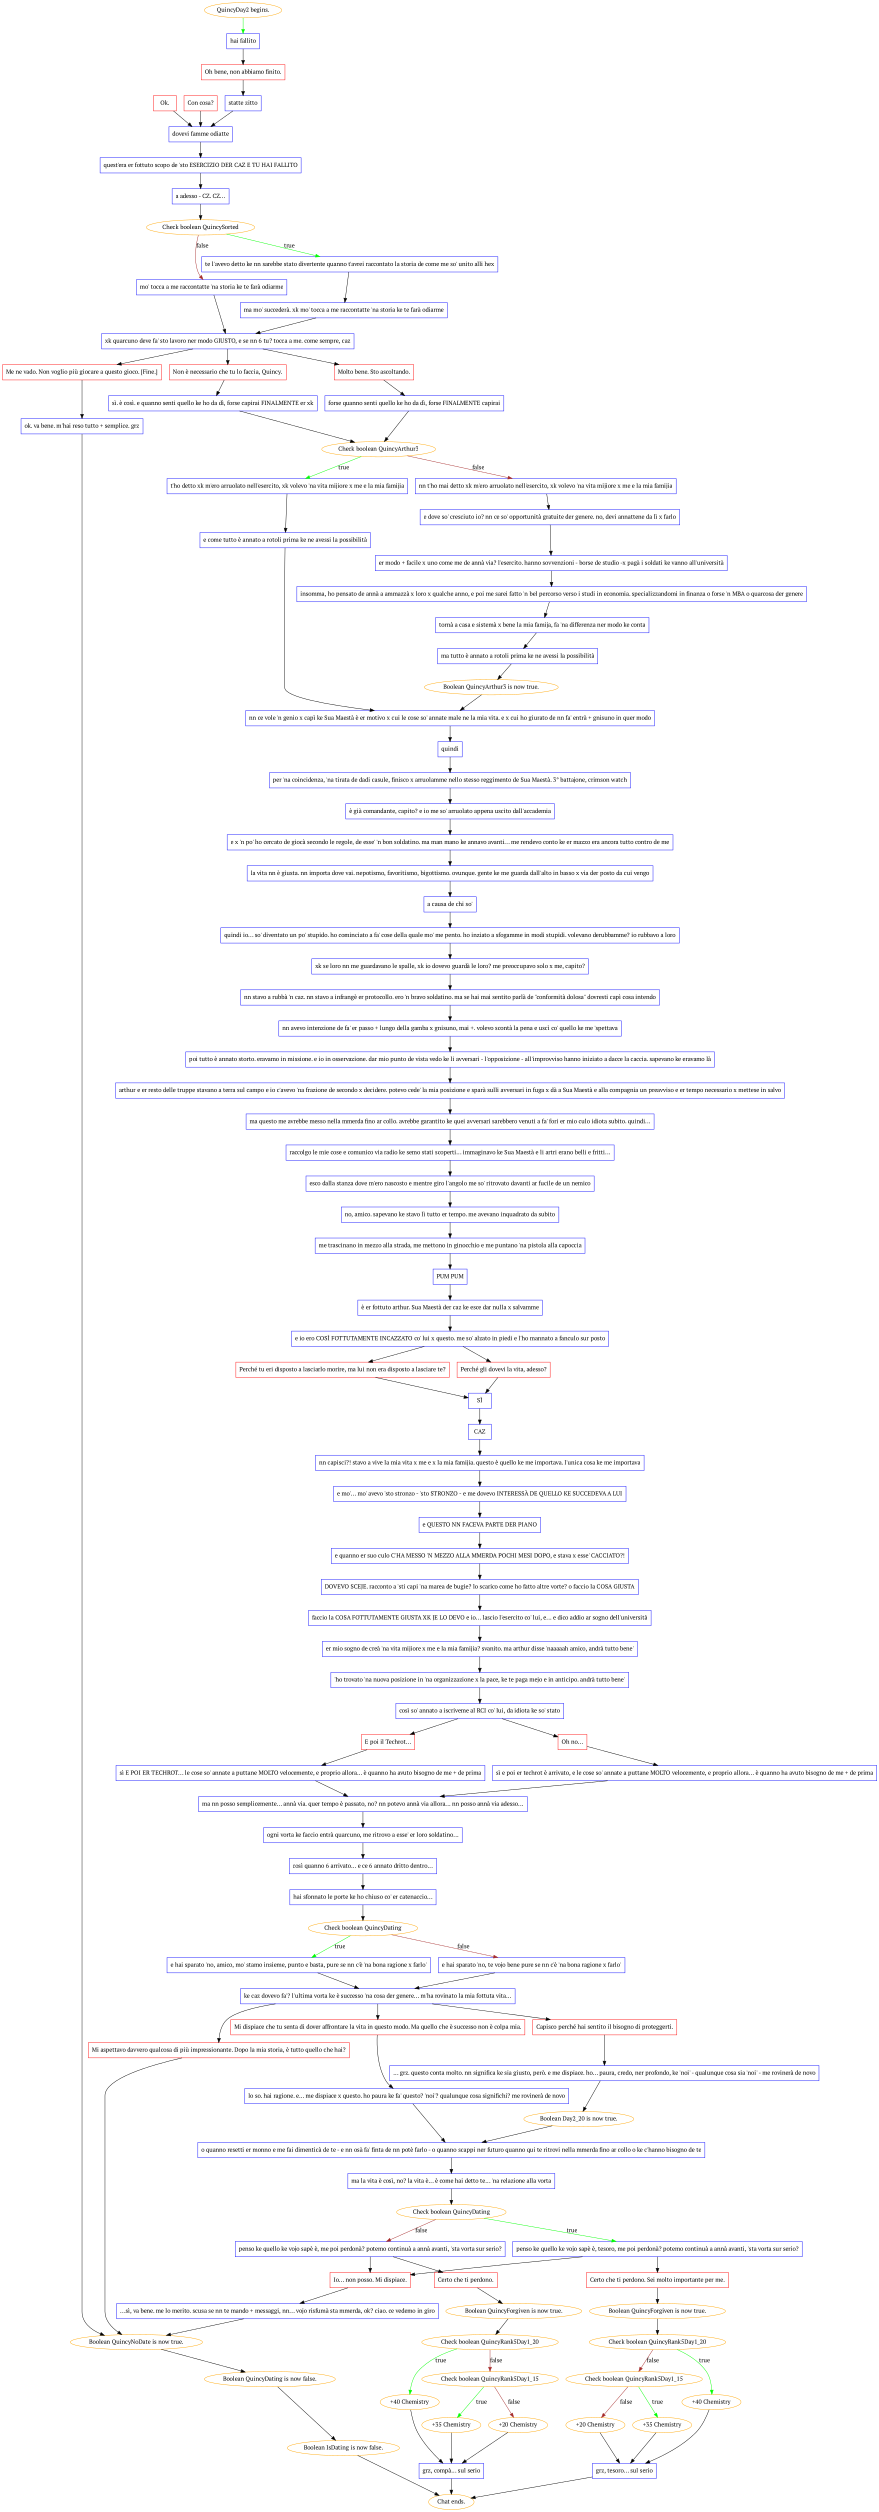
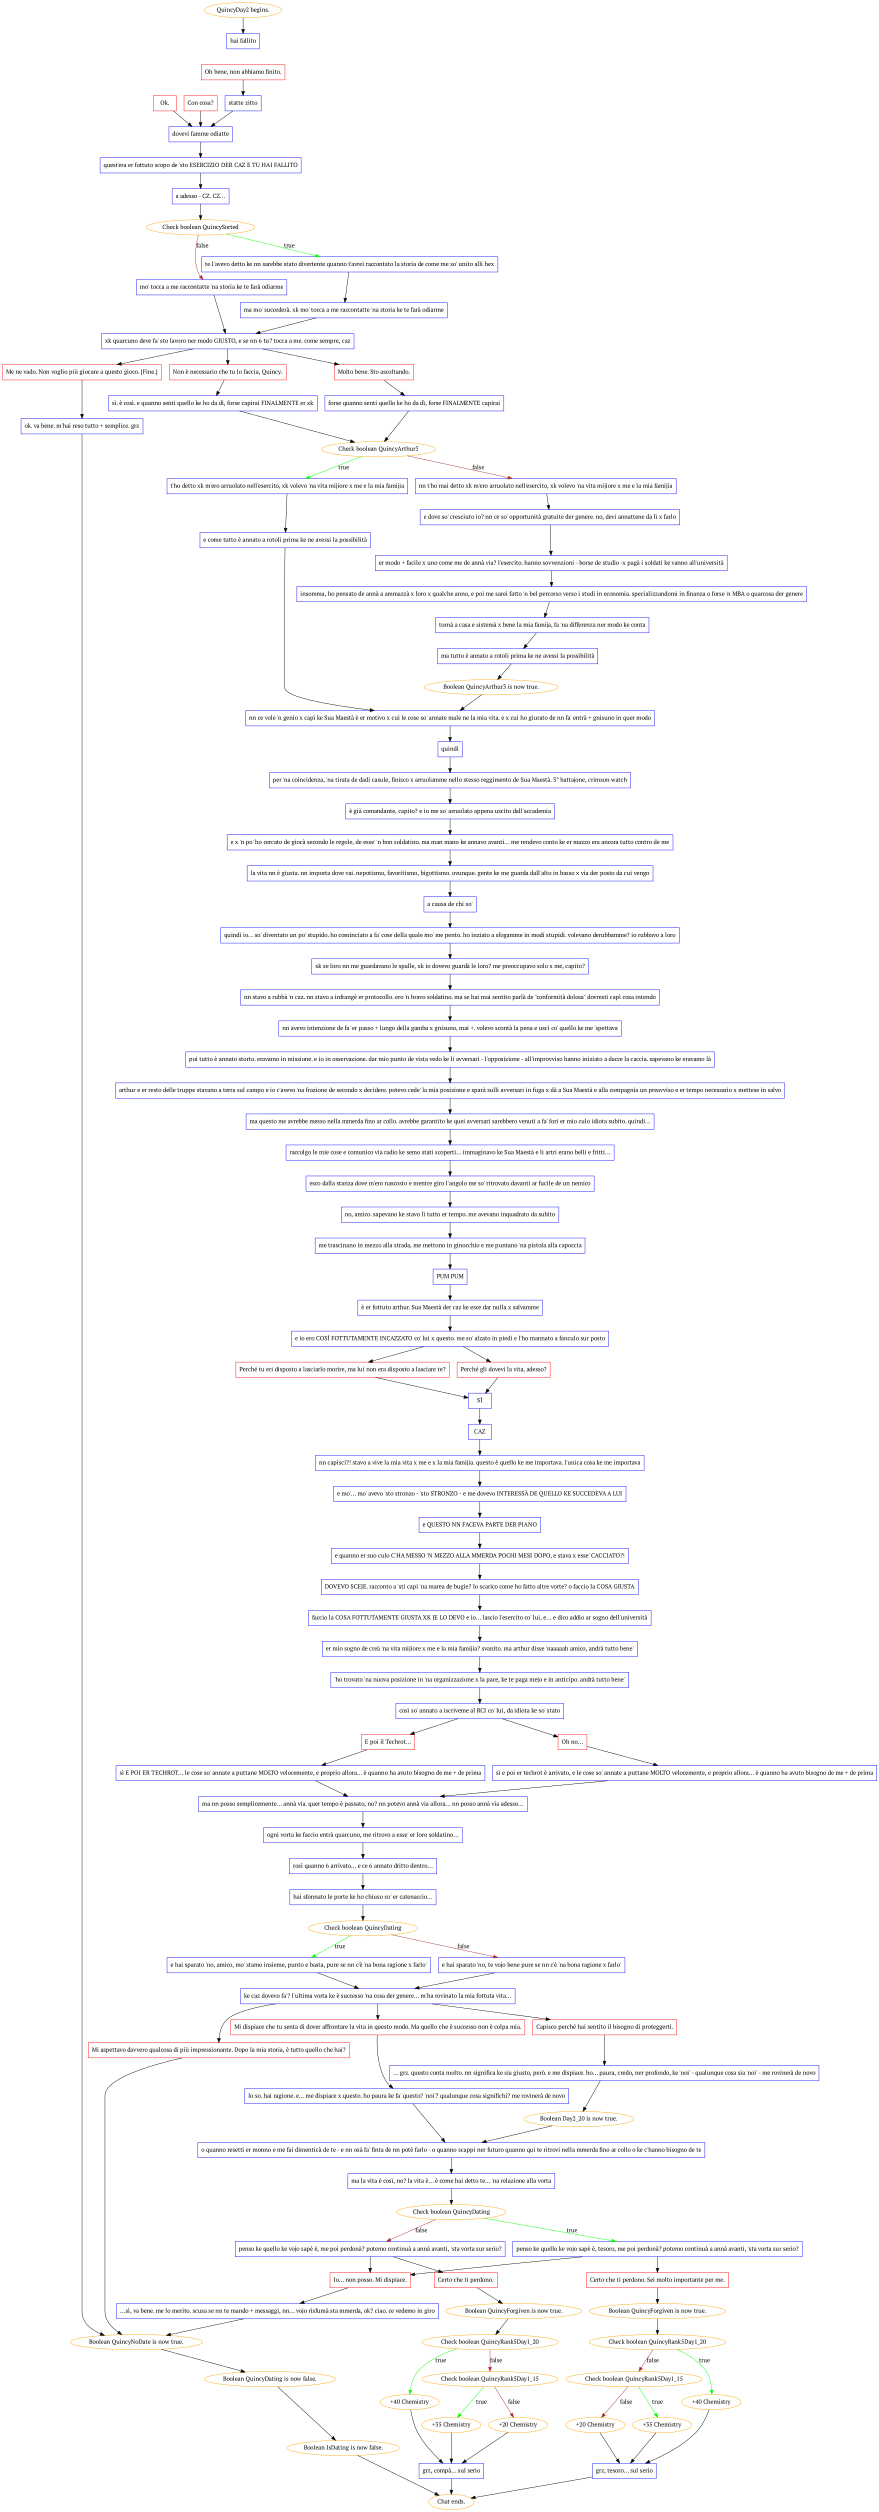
edge "QuincyDay2 begins." -> "hai fallito": color green -> black
edge "hai fallito" -> "Oh bene, non abbiamo finito.": removed
